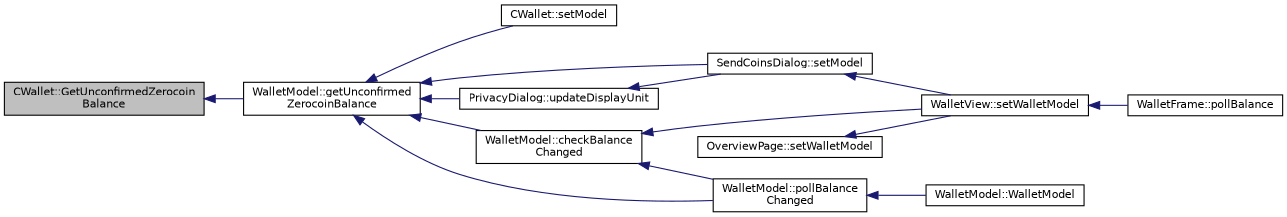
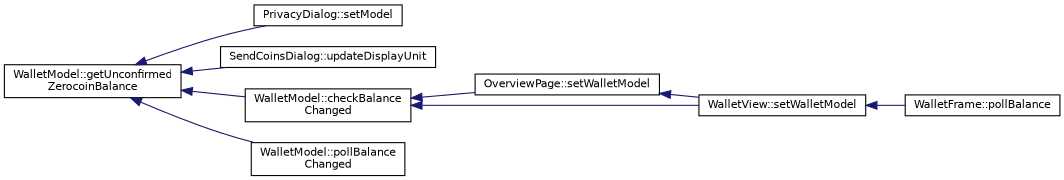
node "CWallet::setModel": label "CWallet::setModel" -> "PrivacyDialog::setModel"
node "SendCoinsDialog::setModel": removed
node "CWallet::GetUnconfirmedZerocoin Balance": removed
node "PrivacyDialog::updateDisplayUnit": label "PrivacyDialog::updateDisplayUnit" -> "SendCoinsDialog::updateDisplayUnit"
edge "WalletModel::pollBalance Changed" -> "WalletModel::checkBalance Changed": now "OverviewPage::setWalletModel" -> "WalletModel::checkBalance Changed"
node "WalletModel::WalletModel": removed
